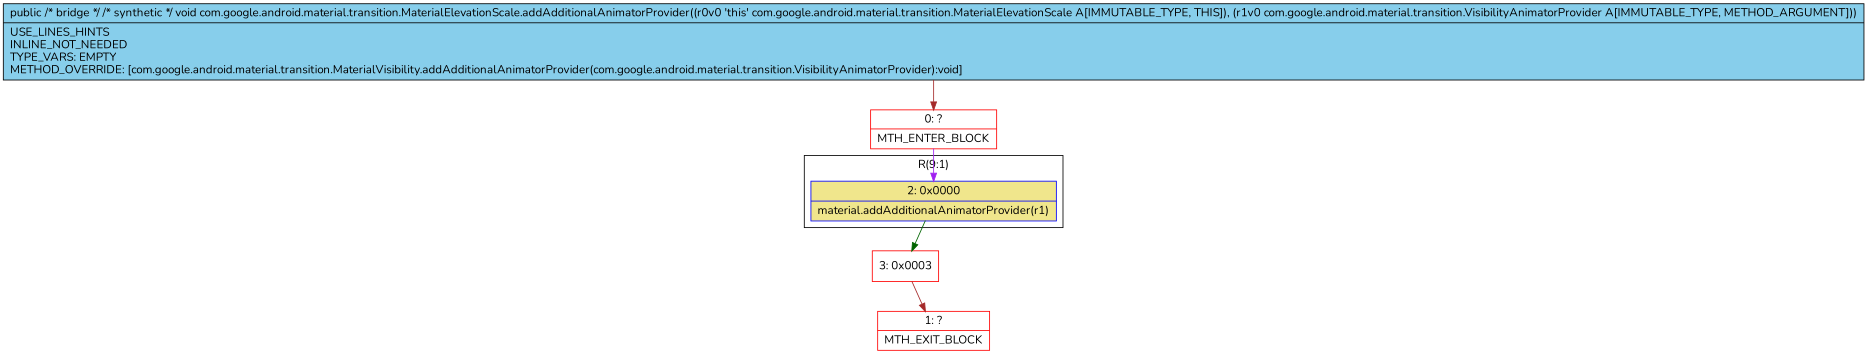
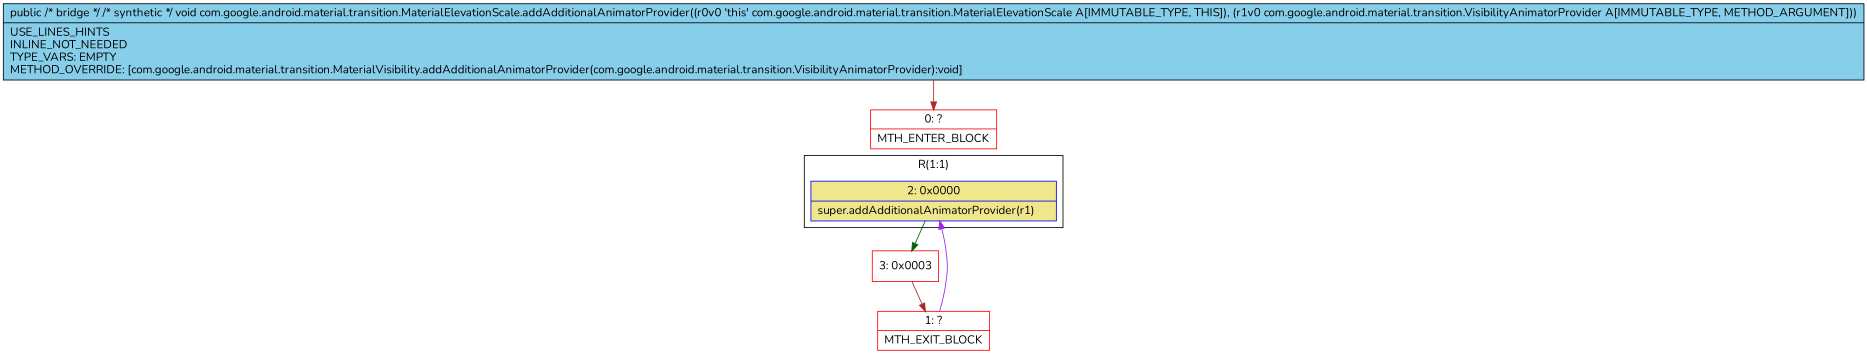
edge "0: ?" -> "2: 0x0000": now "1: ?" -> "2: 0x0000"
cluster "R(9:1)": label "R(9:1)" -> "R(1:1)"
node "2: 0x0000": text "material.addAdditionalAnimatorProvider(r1)" -> "super.addAdditionalAnimatorProvider(r1)"
